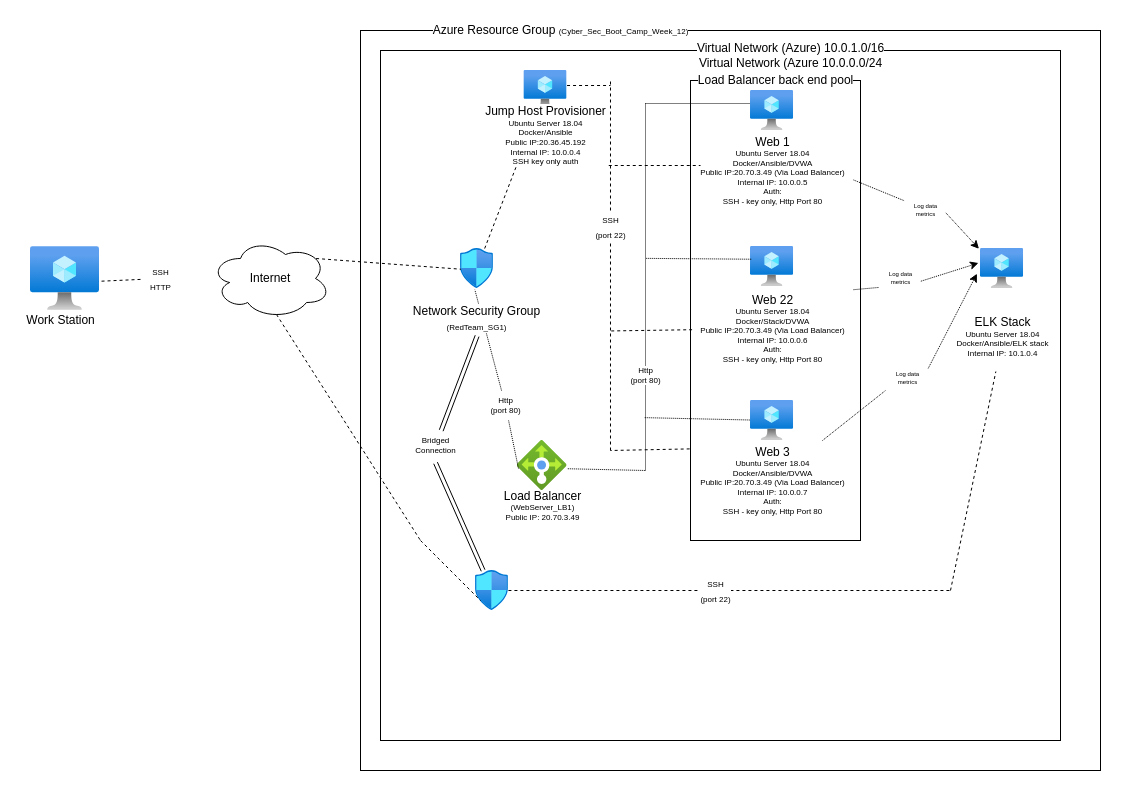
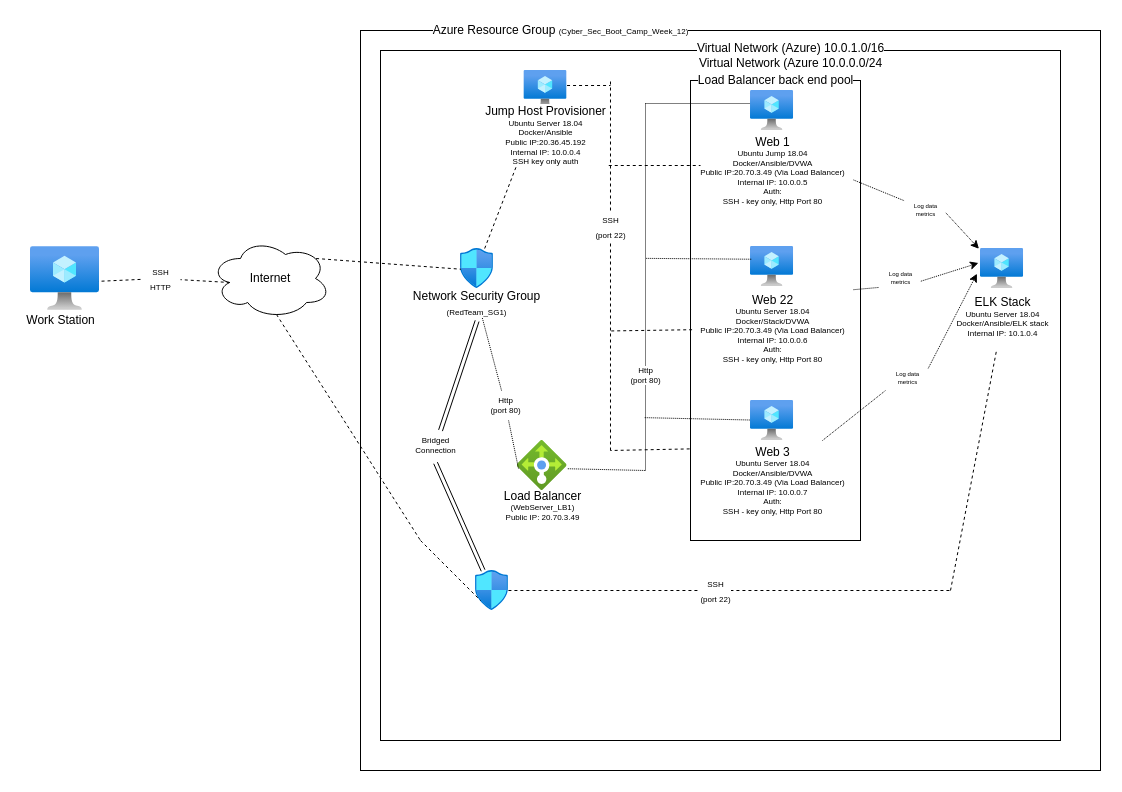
node "Web 1 Ubuntu Server 18.04 Docker/Ansible/DVWA Public IP:20.70.3.49 (Via Load Balancer) Internal IP: 10.0.0.5 Auth: SSH - key only, Http Port 80": label "Web 1 Ubuntu Server 18.04 Docker/Ansible/DVWA Public IP:20.70.3.49 (Via Load Balancer) Internal IP: 10.0.0.5 Auth: SSH - key only, Http Port 80" -> "Web 1 Ubuntu Jump 18.04 Docker/Ansible/DVWA Public IP:20.70.3.49 (Via Load Balancer) Internal IP: 10.0.0.5 Auth: SSH - key only, Http Port 80"
edge "SSH HTTP" -- "Internet": added
node "Network Security Group (RedTeam_SG1)": moved (477, 319) -> (477, 304)
node "ELK Stack Ubuntu Server 18.04 Docker/Ansible/ELK stack Internal IP: 10.1.0.4": moved (1002, 342) -> (1002, 322)
